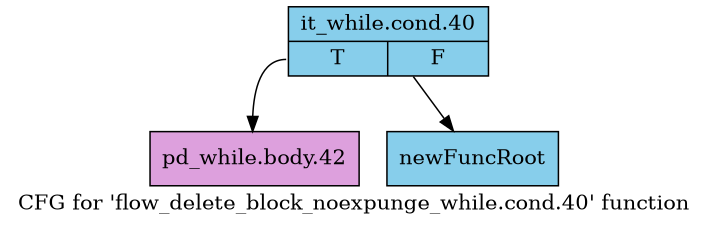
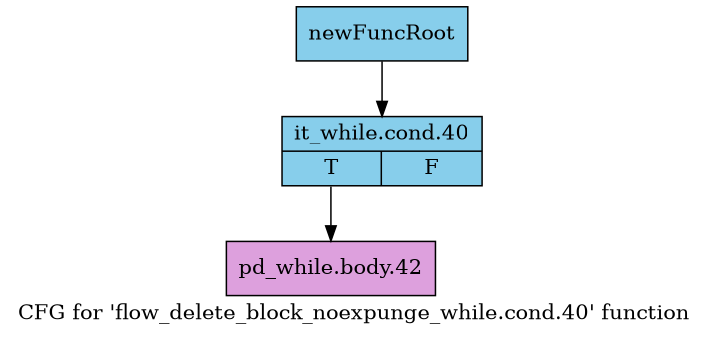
edge "it_while.cond.40" -> "newFuncRoot": reversed
